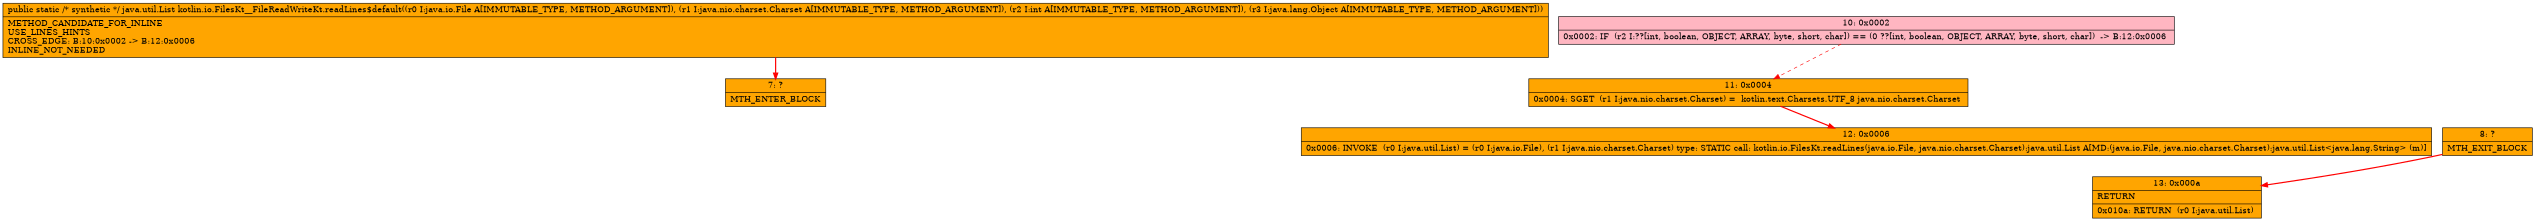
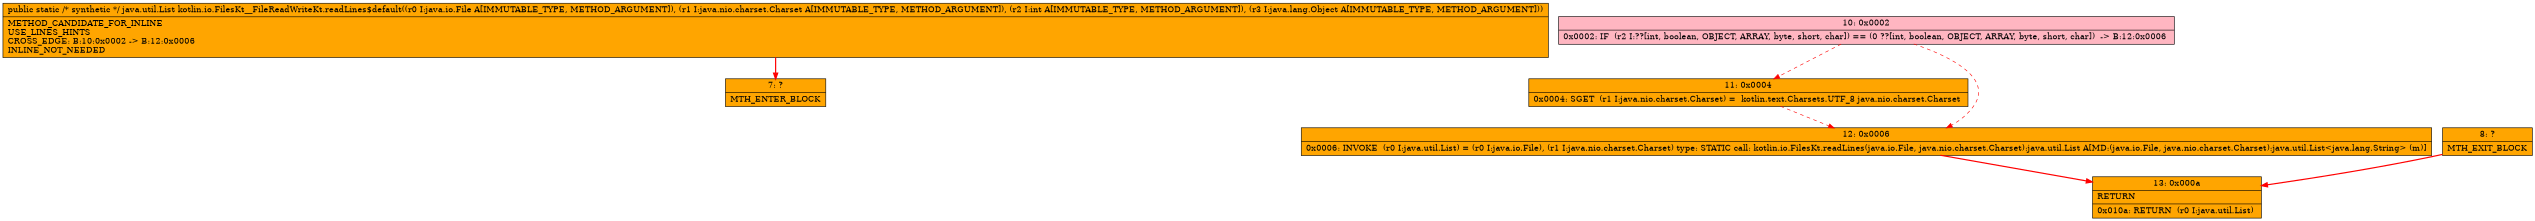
edge "10: 0x0002" -> "12: 0x0006": added
edge "11: 0x0004" -> "12: 0x0006": style bold -> dashed
edge "12: 0x0006" -> "13: 0x000a": added
